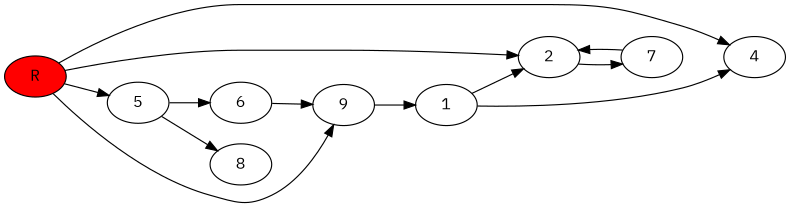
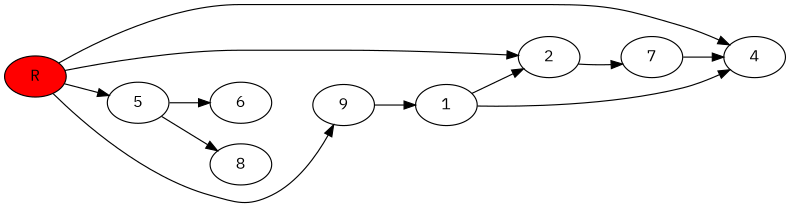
edge "7" -> "2": now "7" -> "4"
edge "6" -> "9": removed
